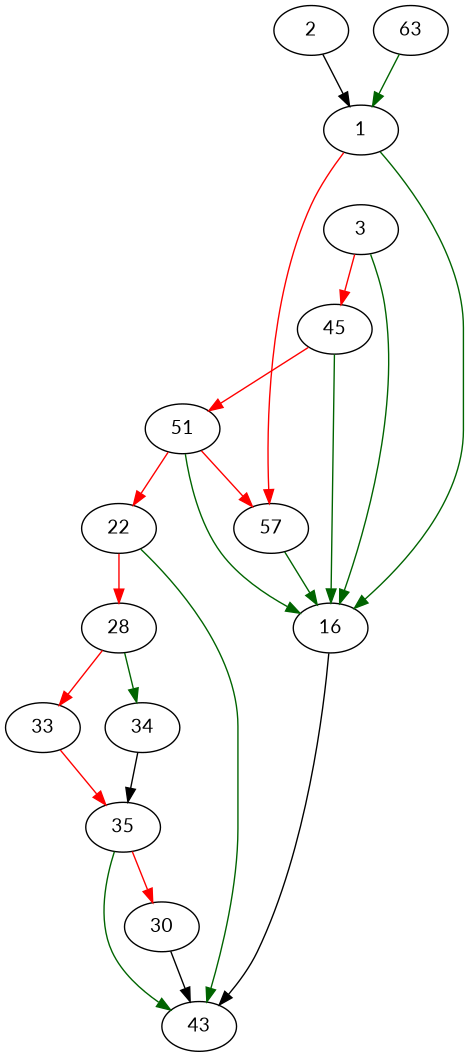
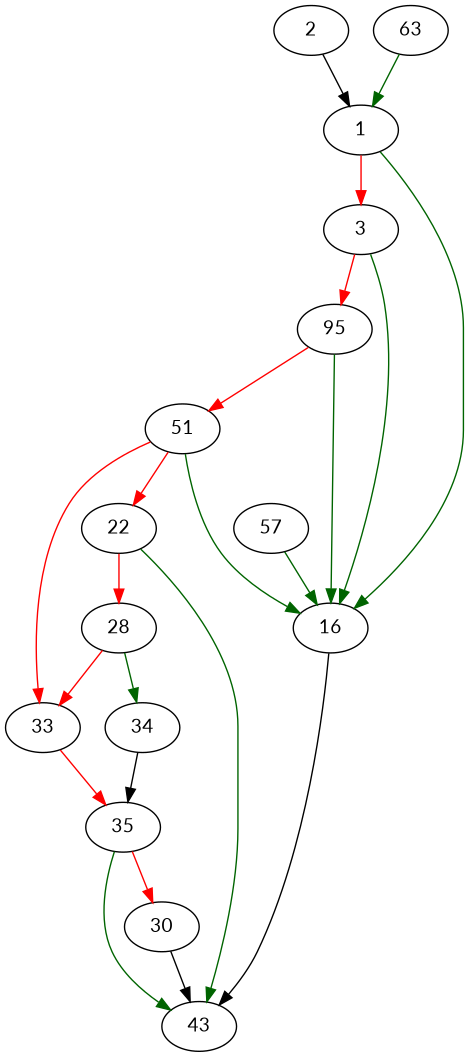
edge "1" -> "57": now "1" -> "3"
node "45": label "45" -> "95"
edge "51" -> "57": now "51" -> "33"
